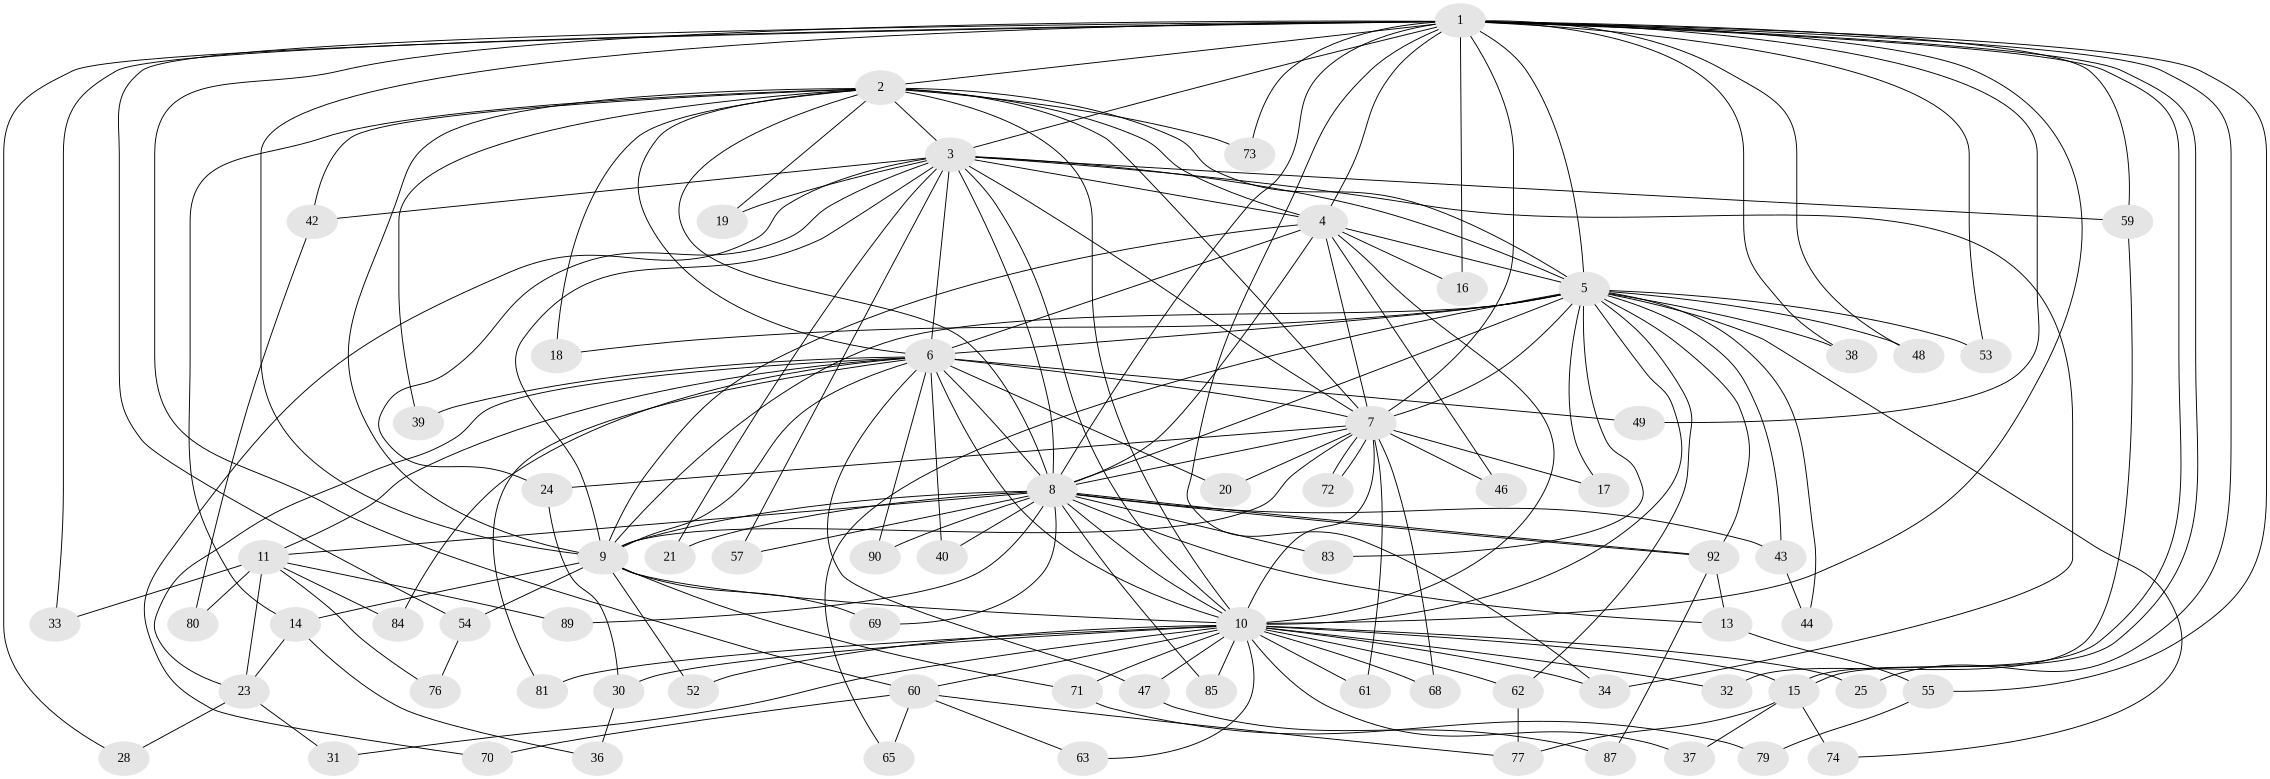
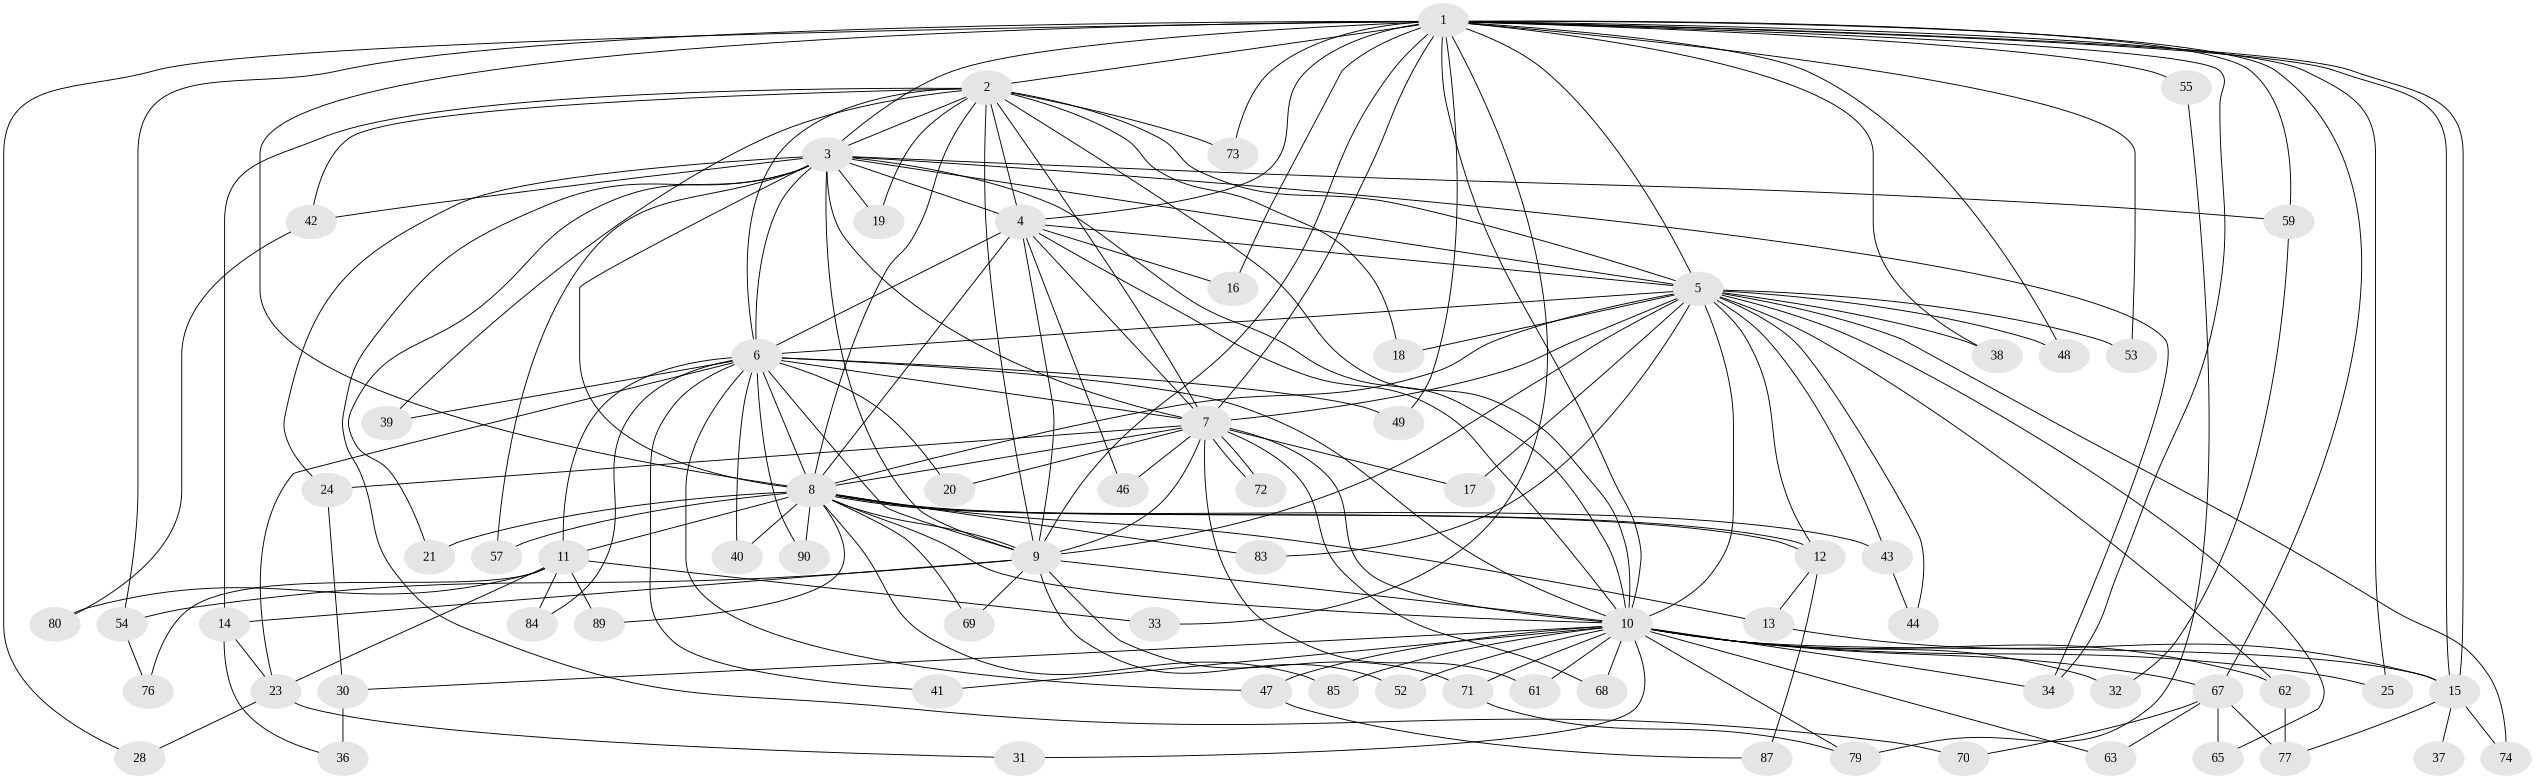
node "92": label "92" -> "12"
edge "13" -- "55": now "13" -- "15"
node "81": label "81" -> "41"
node "60": label "60" -> "67"
edge "10" -- "37": now "10" -- "79"
